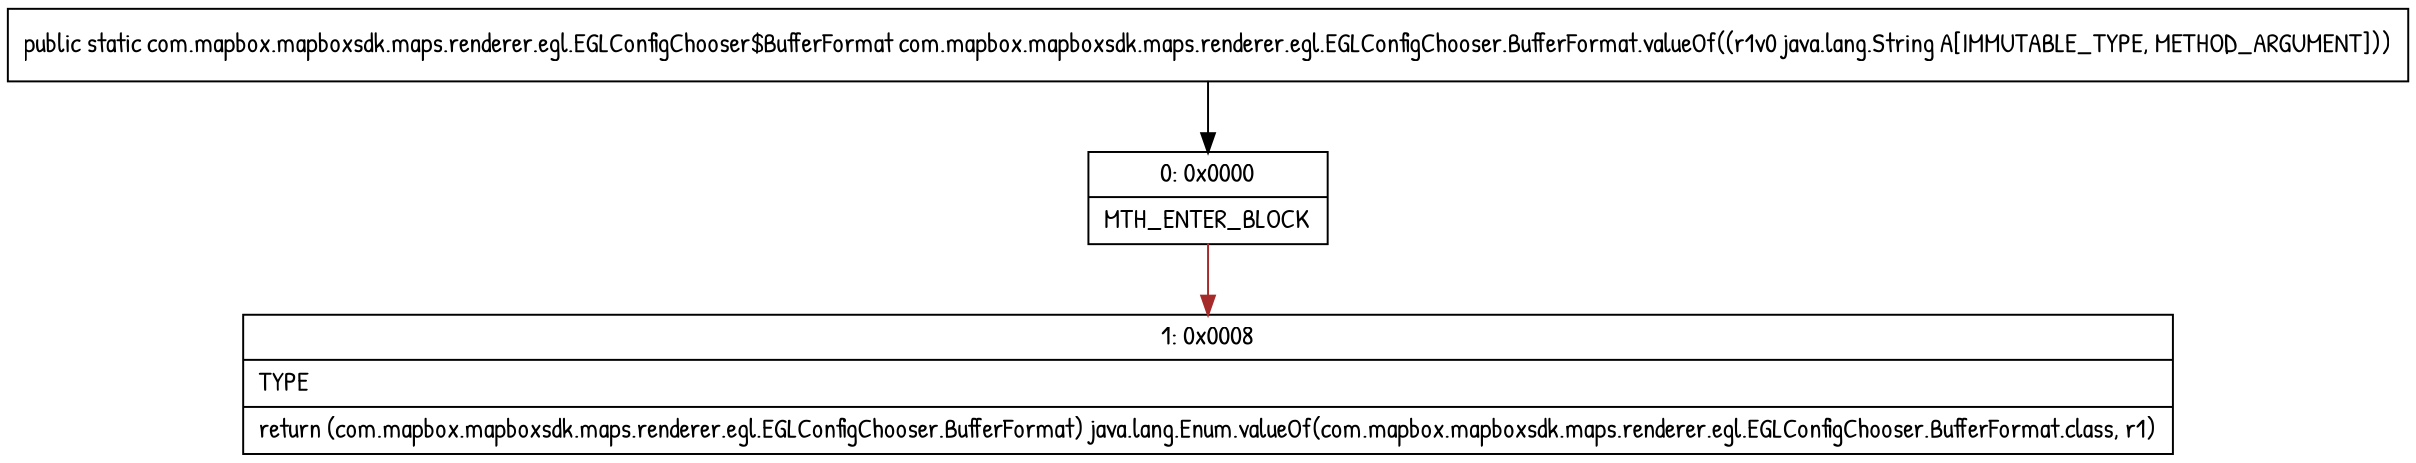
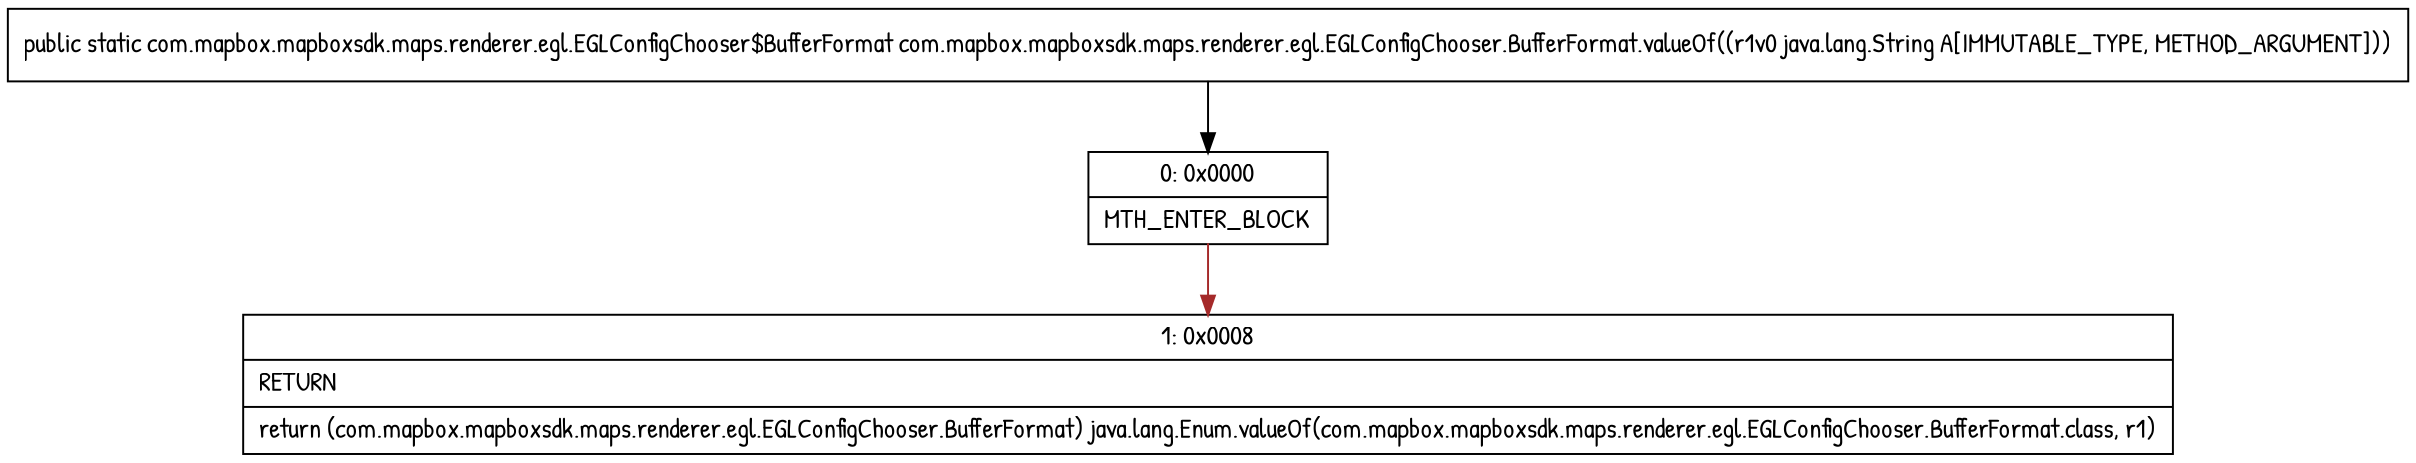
node "1: 0x0008": text "TYPE" -> "RETURN"
